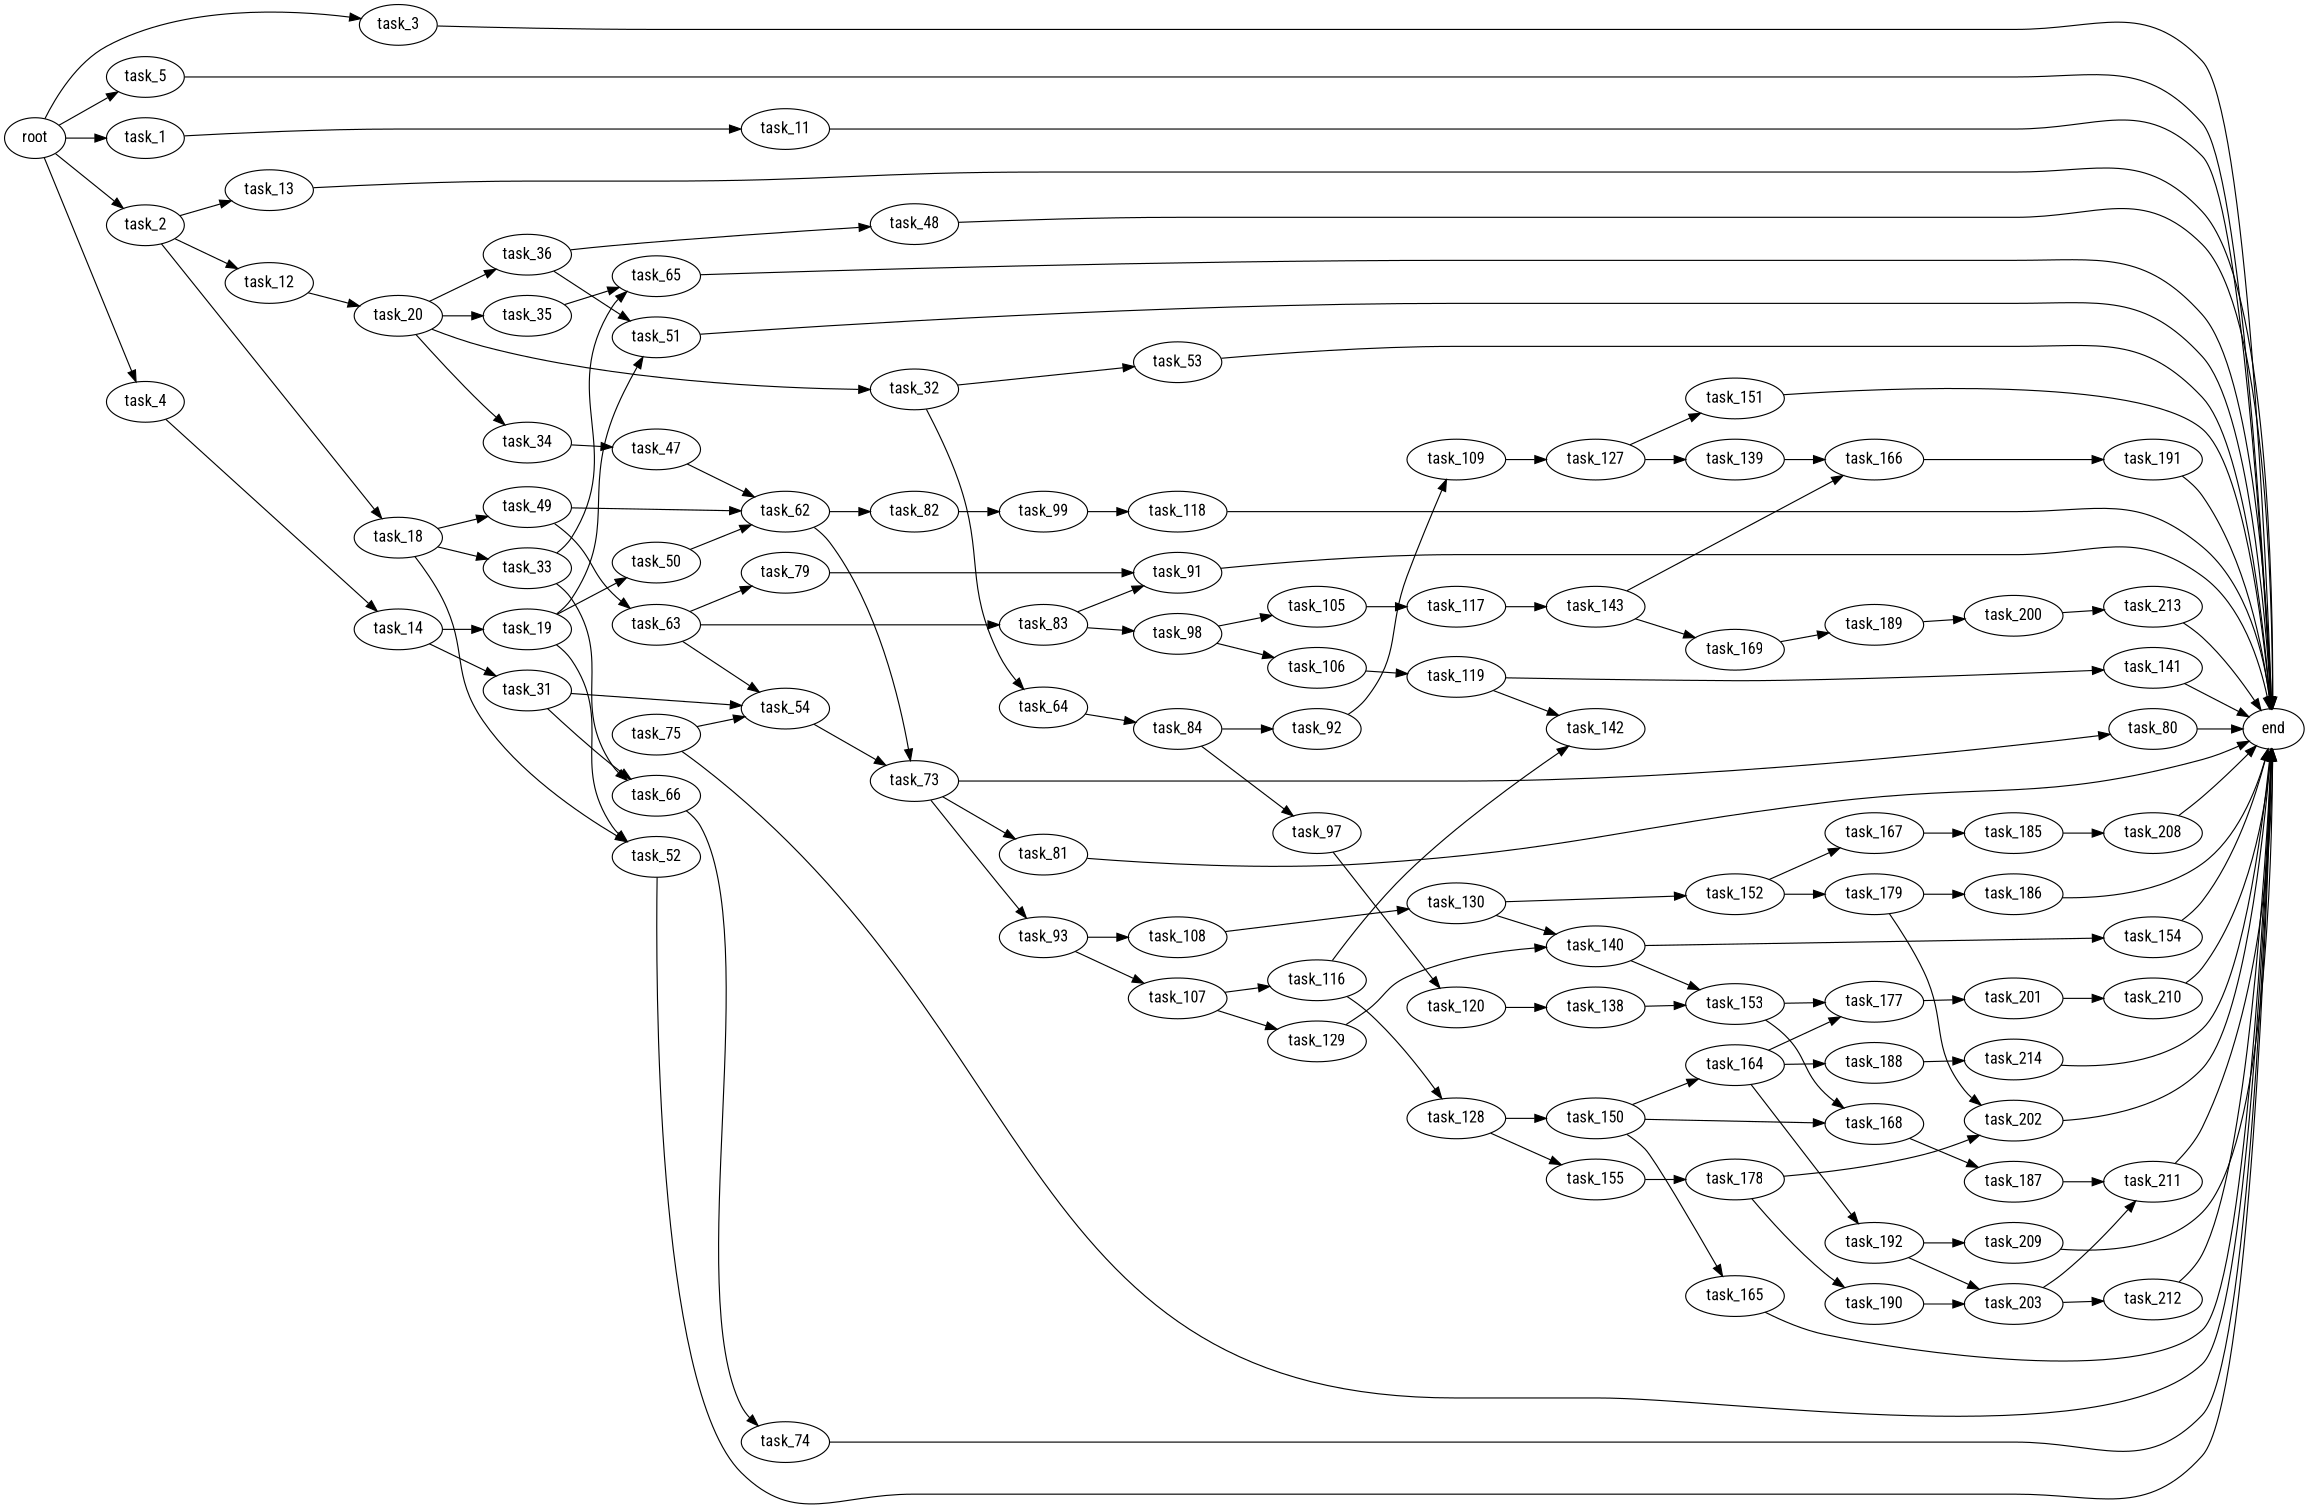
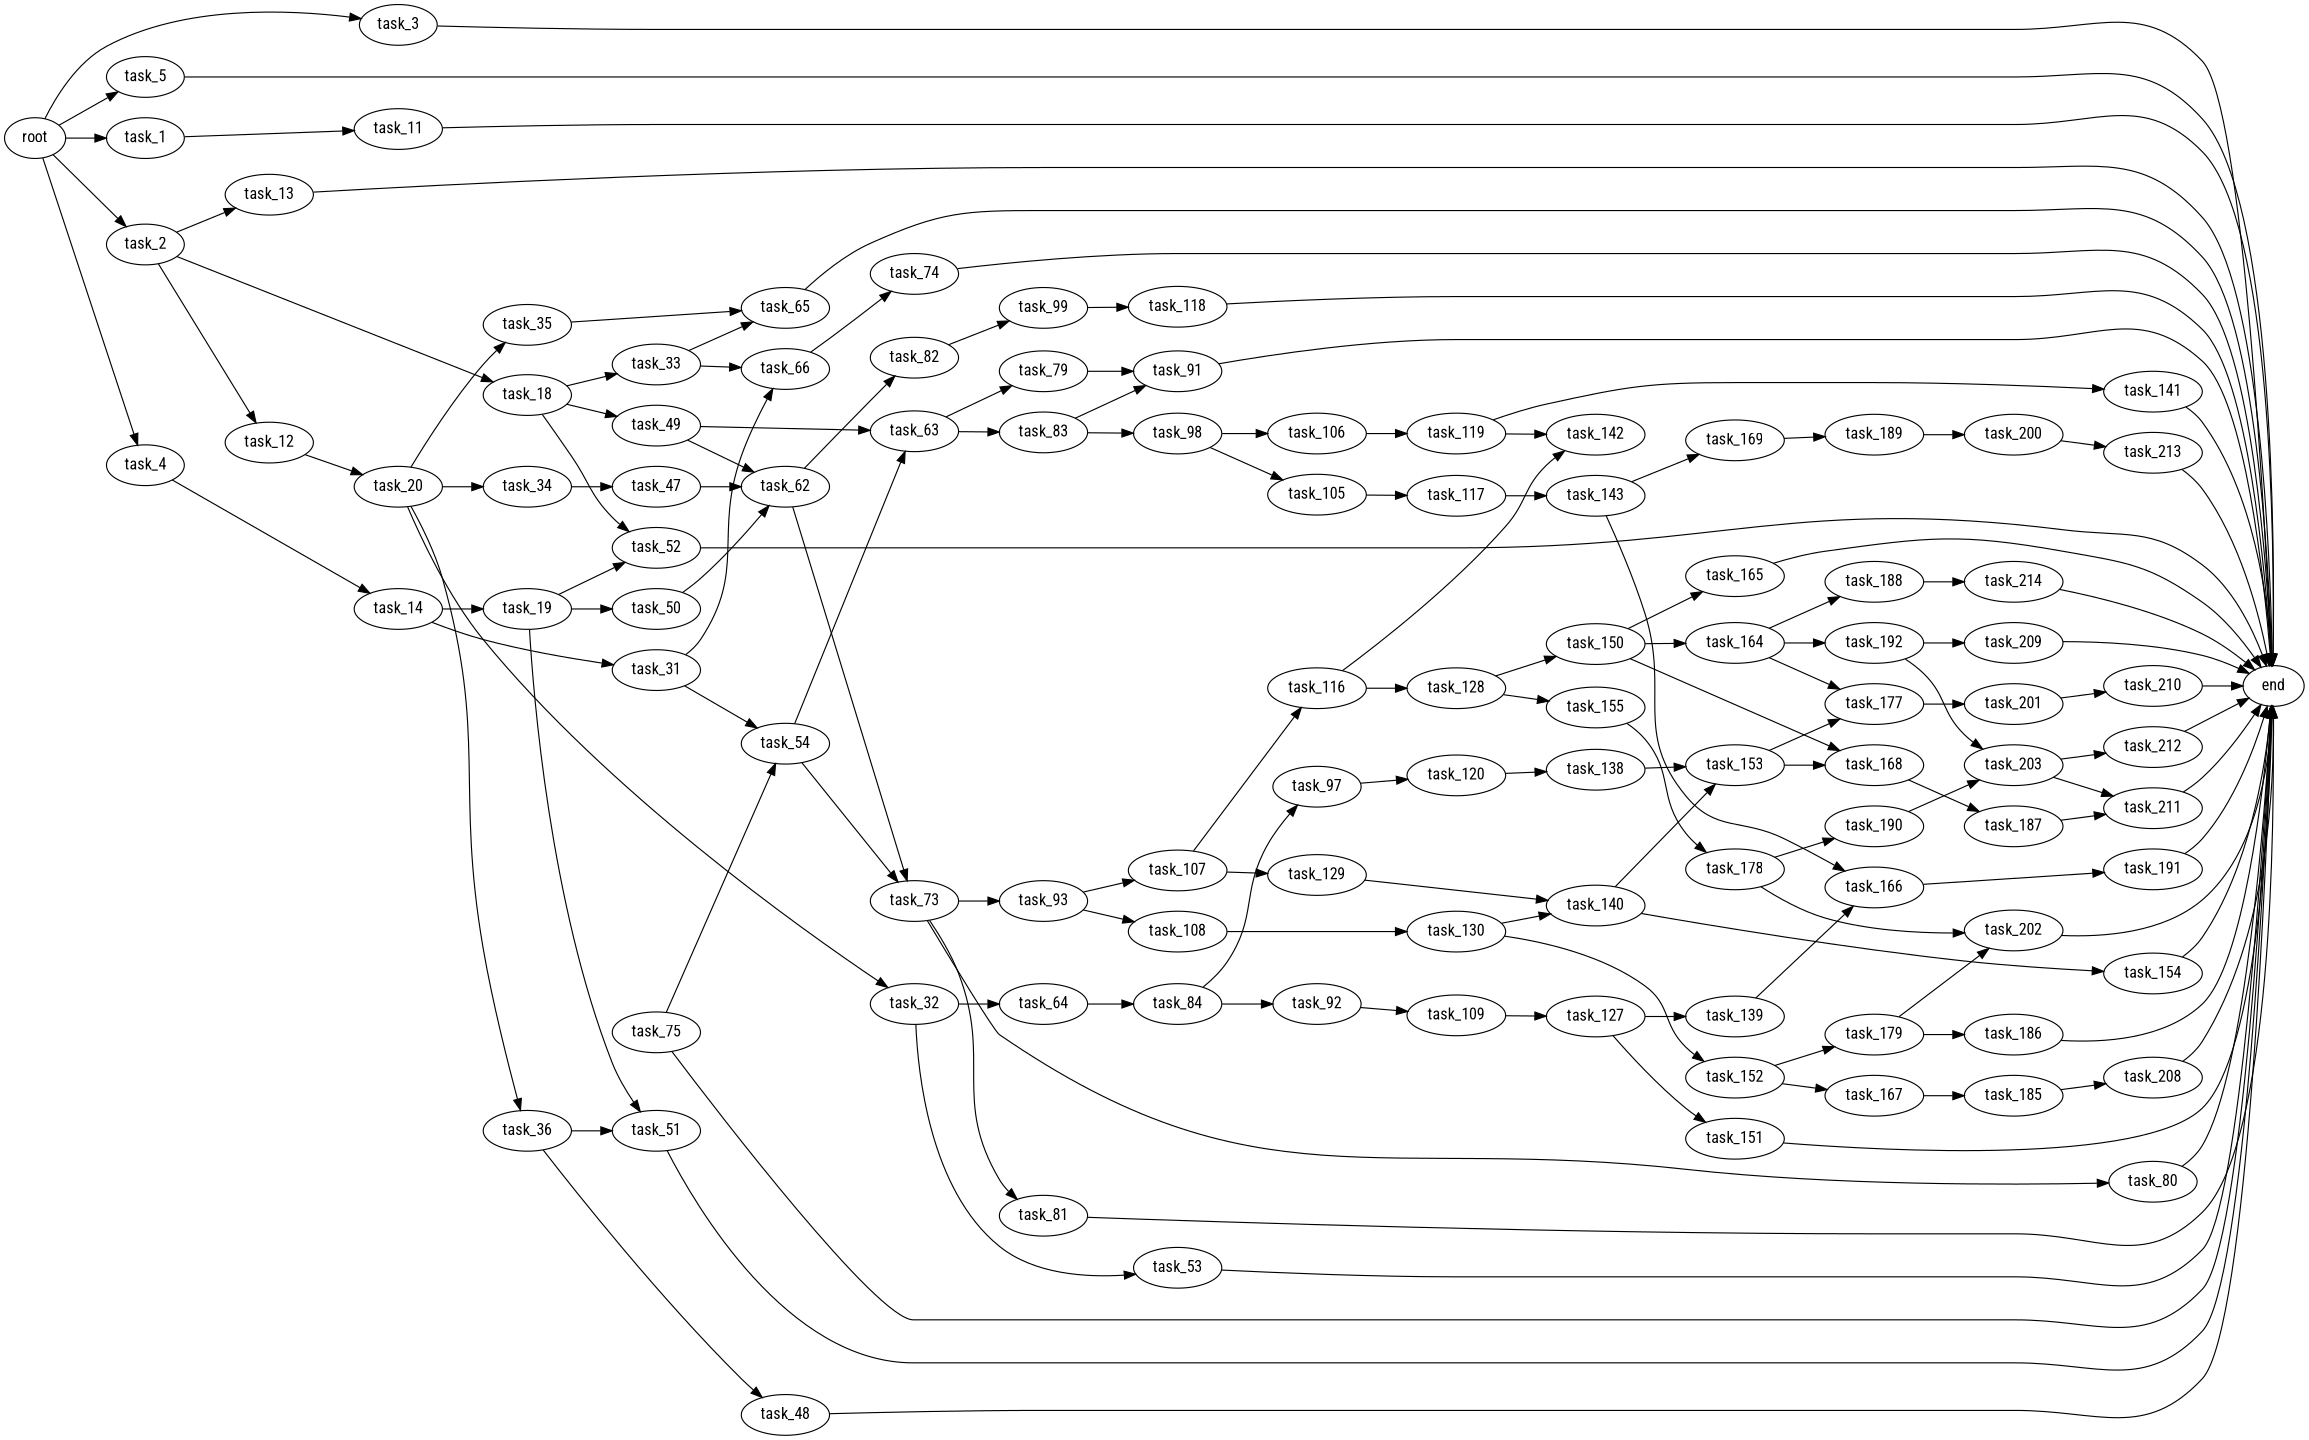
edge "task_63" -> "task_54": reversed
